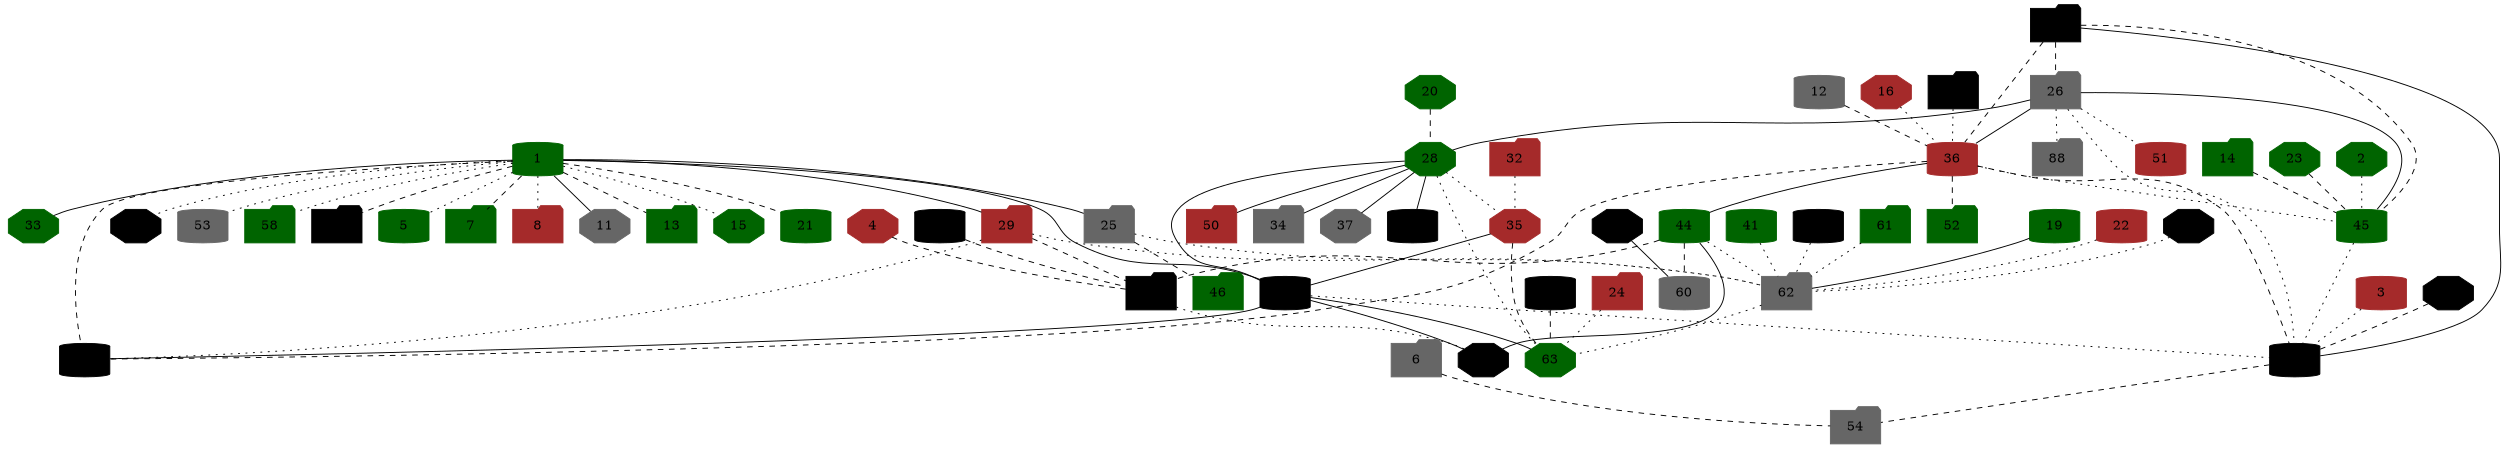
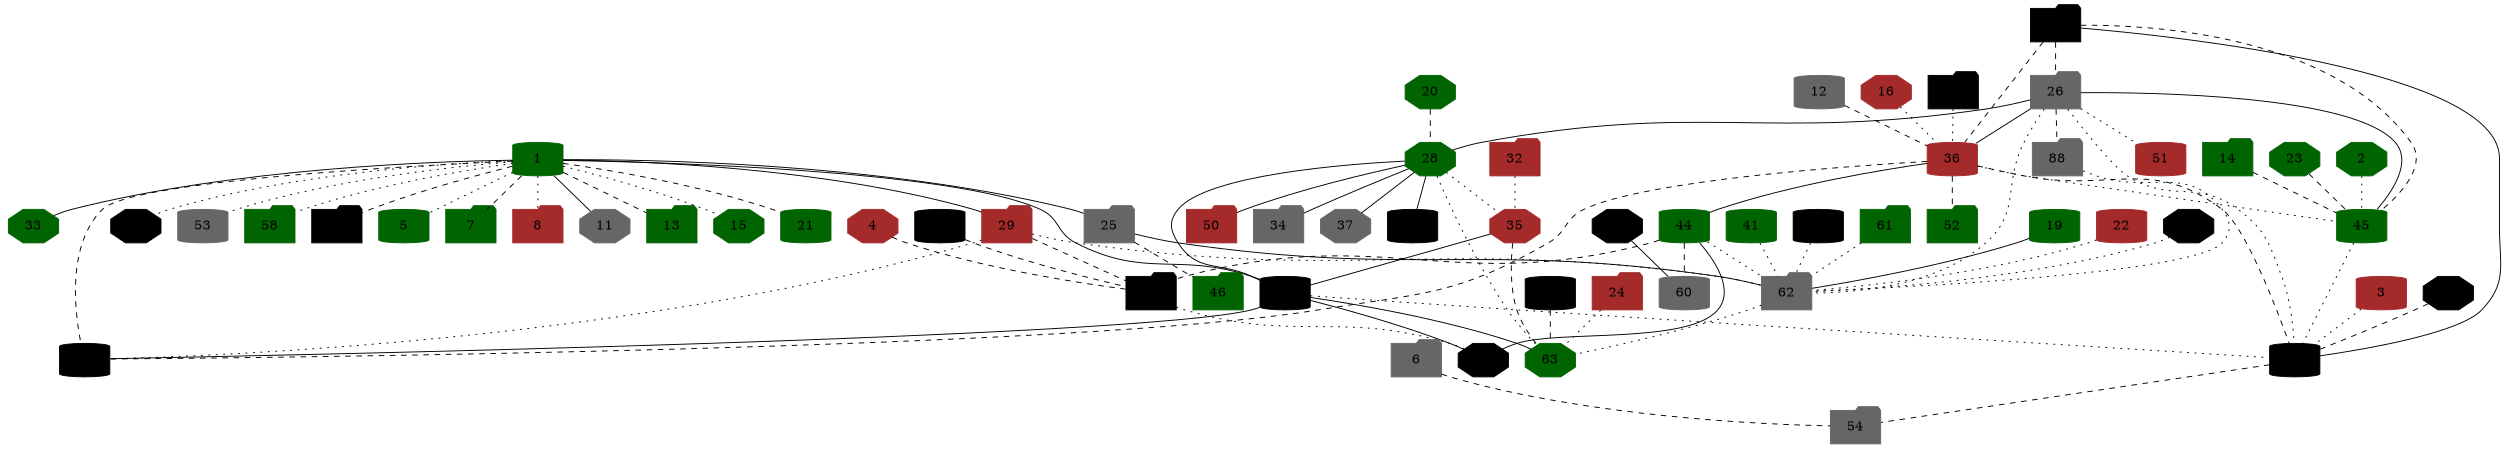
edge "26" -- "88": style dotted -> dashed
edge "26" -- "62": added
edge "25" -- "62": style dotted -> solid
edge "88" -- "62": added
